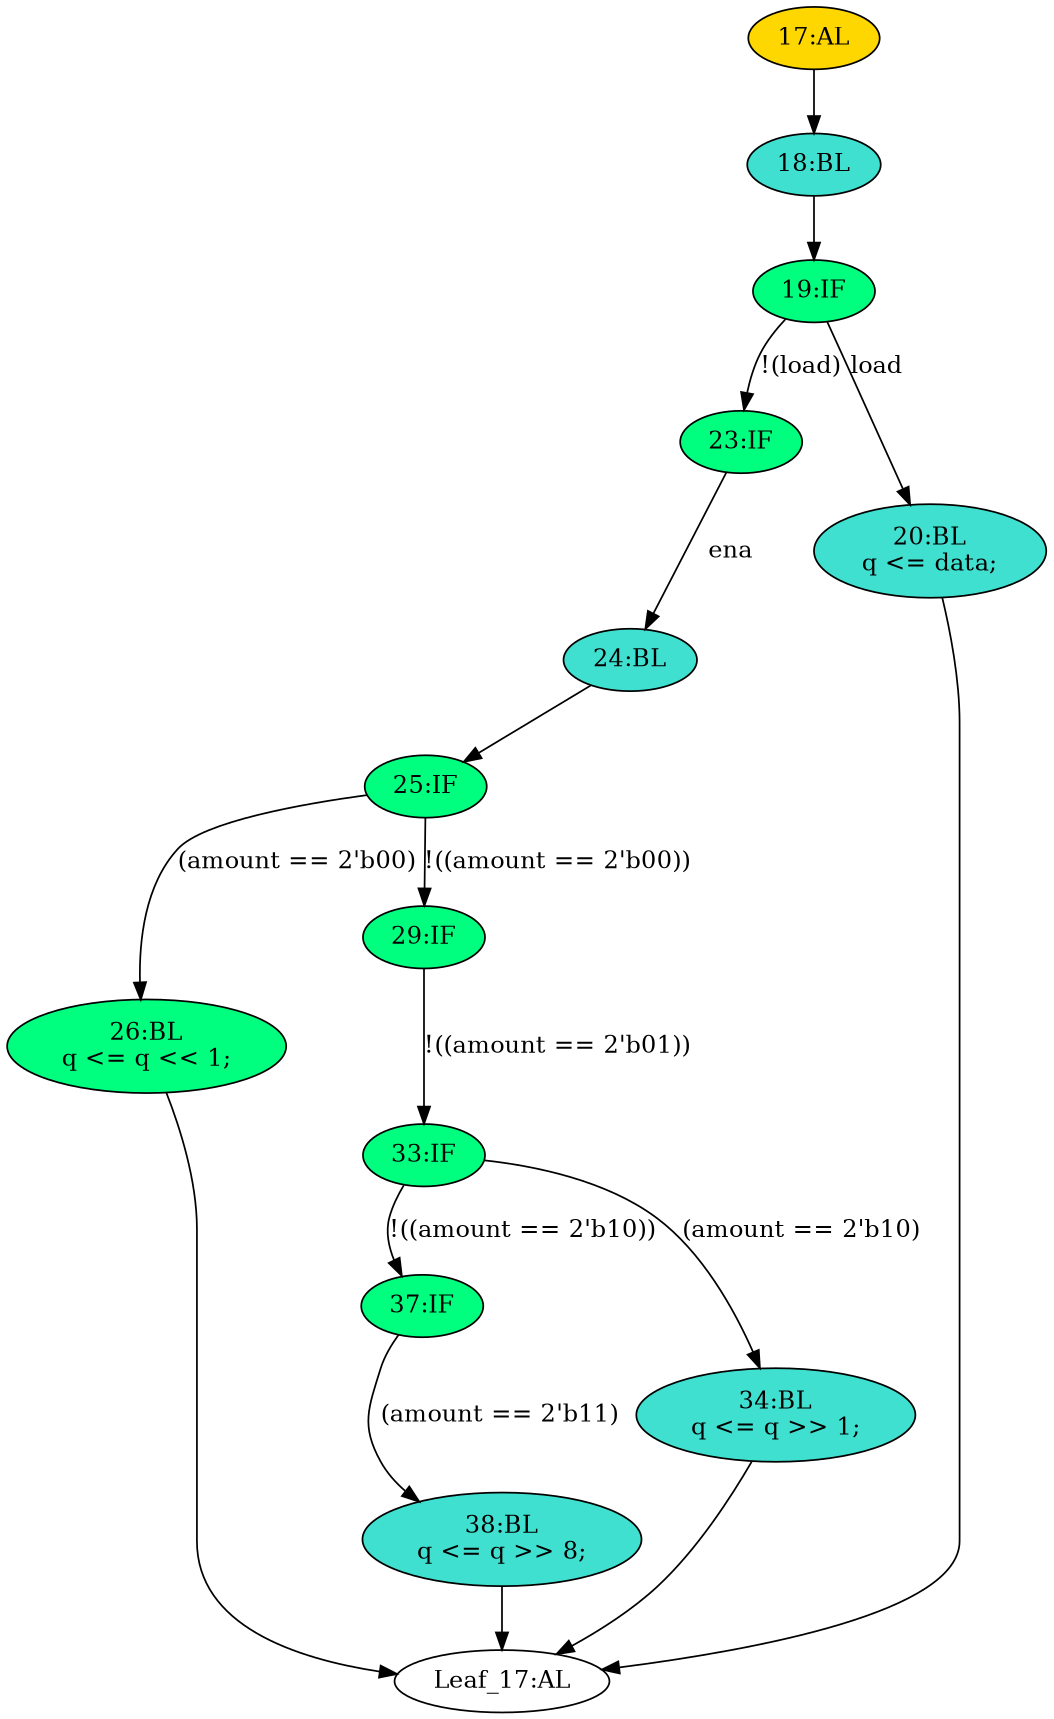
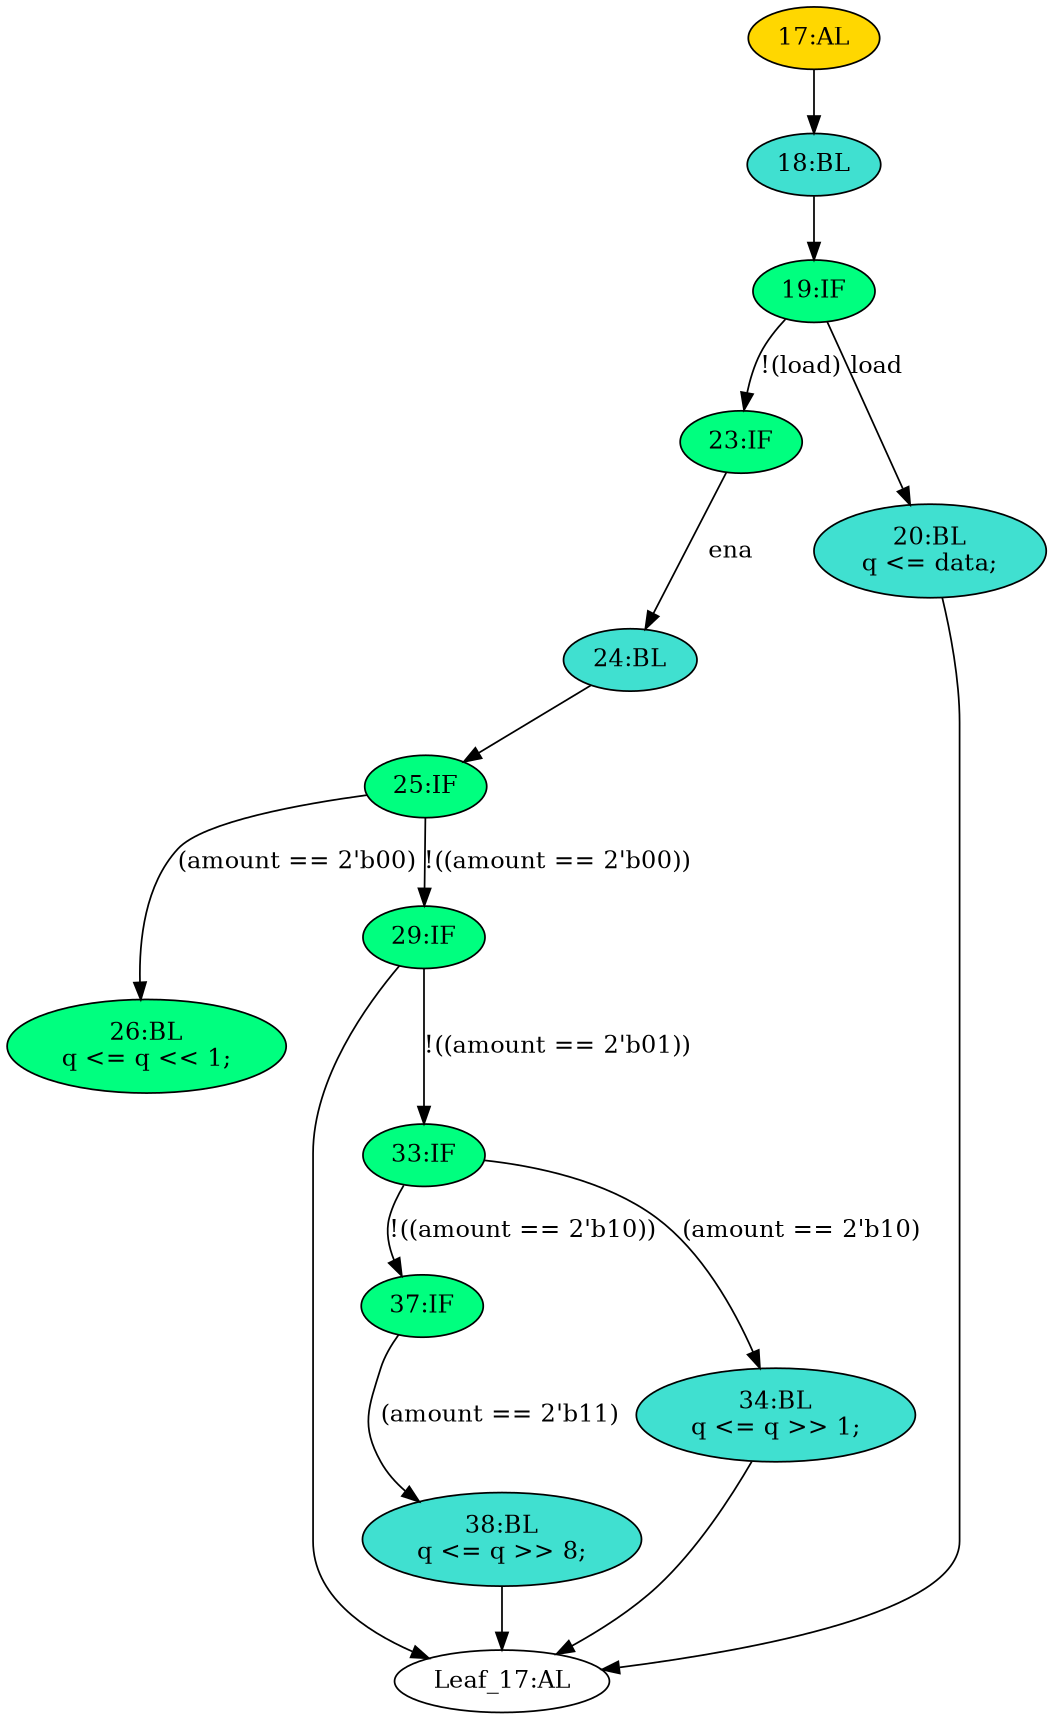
edge "26:BL q <= q << 1;" -> "Leaf_17:AL": now "29:IF" -> "Leaf_17:AL"
